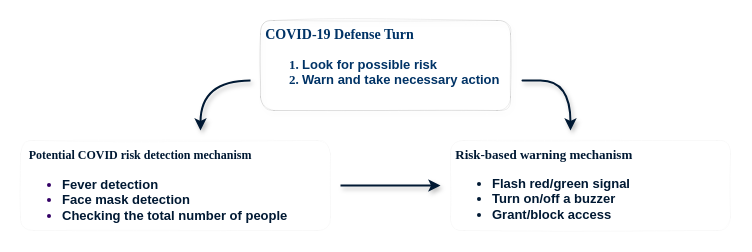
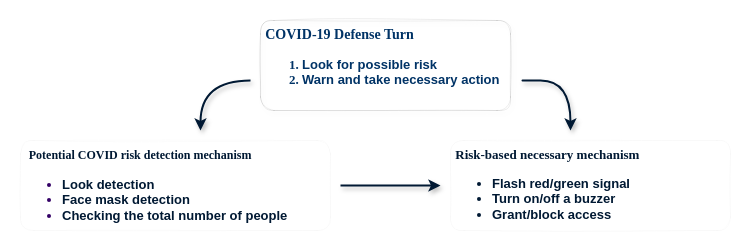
node "Risk-based warning mechanism Flash red/green signal Turn on/off a buzzer Grant/block access": label "Risk-based warning mechanism Flash red/green signal Turn on/off a buzzer Grant/block access" -> "Risk-based necessary mechanism Flash red/green signal Turn on/off a buzzer Grant/block access"
node "Potential COVID risk detection mechanism Fever detection Face mask detection Checking the total number of people": label "Potential COVID risk detection mechanism Fever detection Face mask detection Checking the total number of people" -> "Potential COVID risk detection mechanism Look detection Face mask detection Checking the total number of people"
